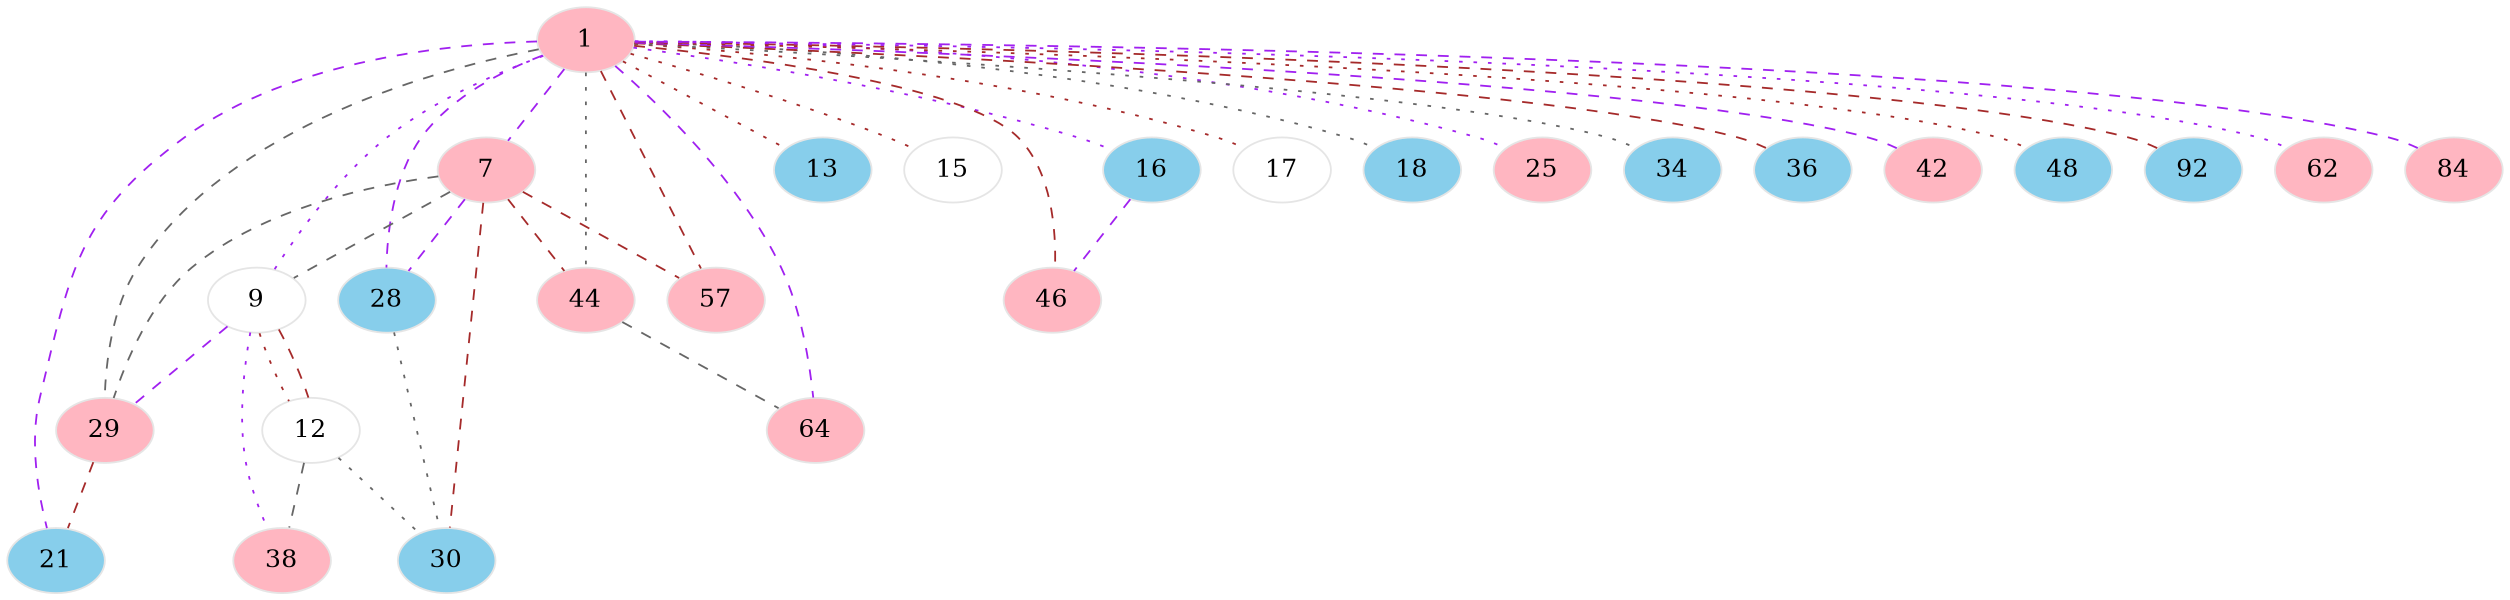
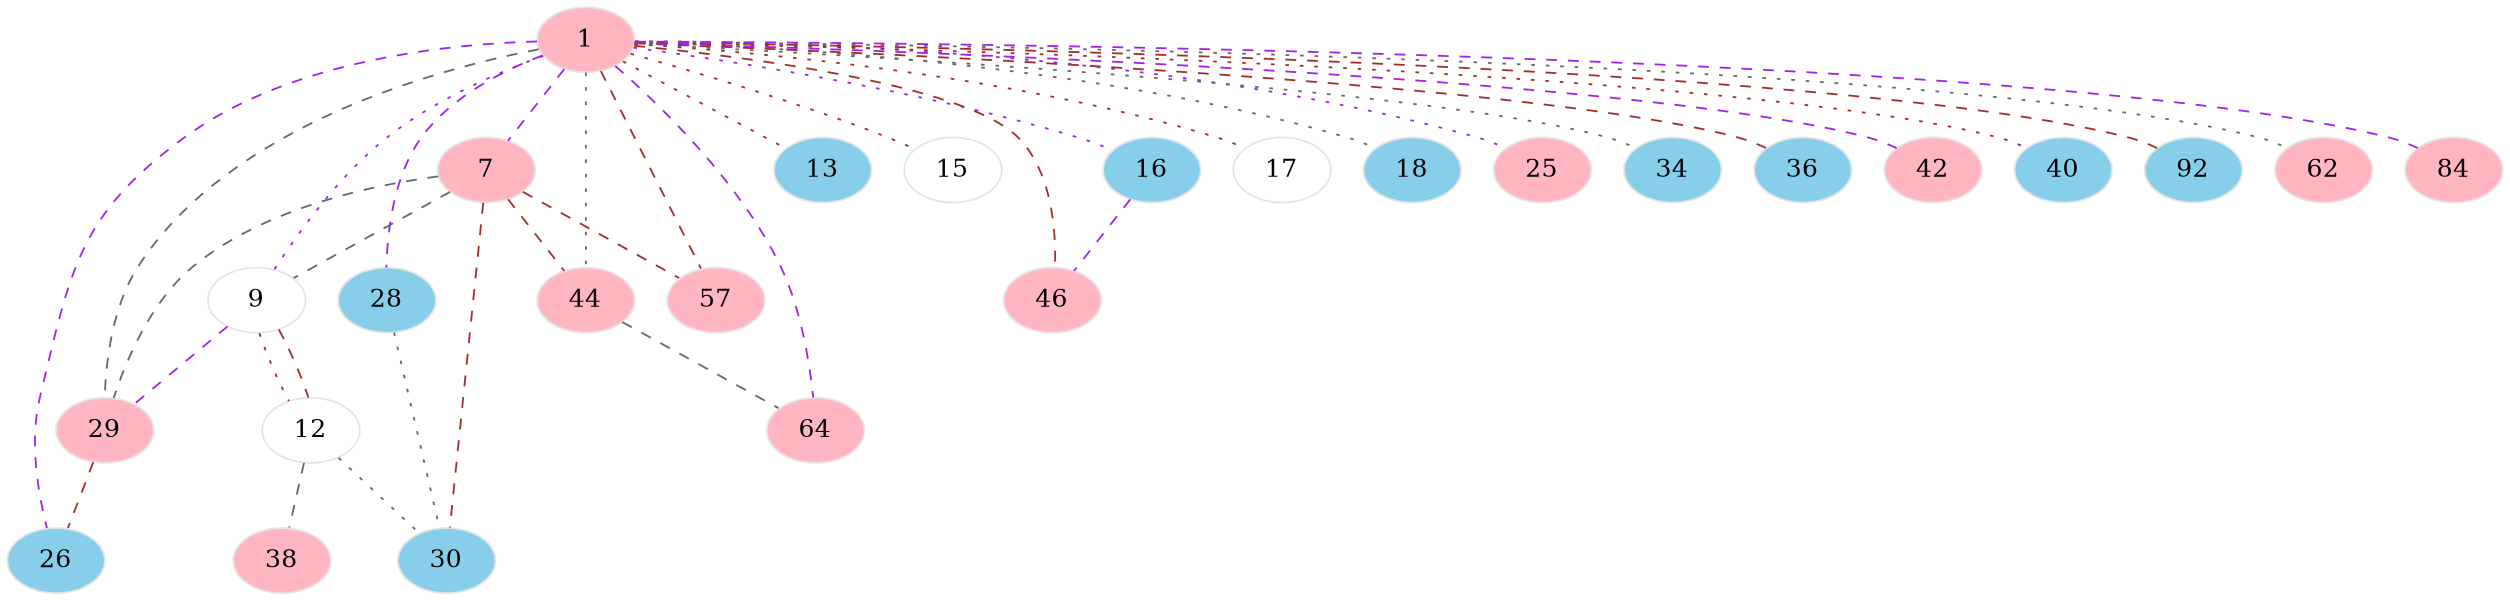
edge "1" -- "62": color purple -> gray40
node "48": label "48" -> "40"
edge "7" -- "28": removed
edge "9" -- "38": removed
node "21": label "21" -> "26"
